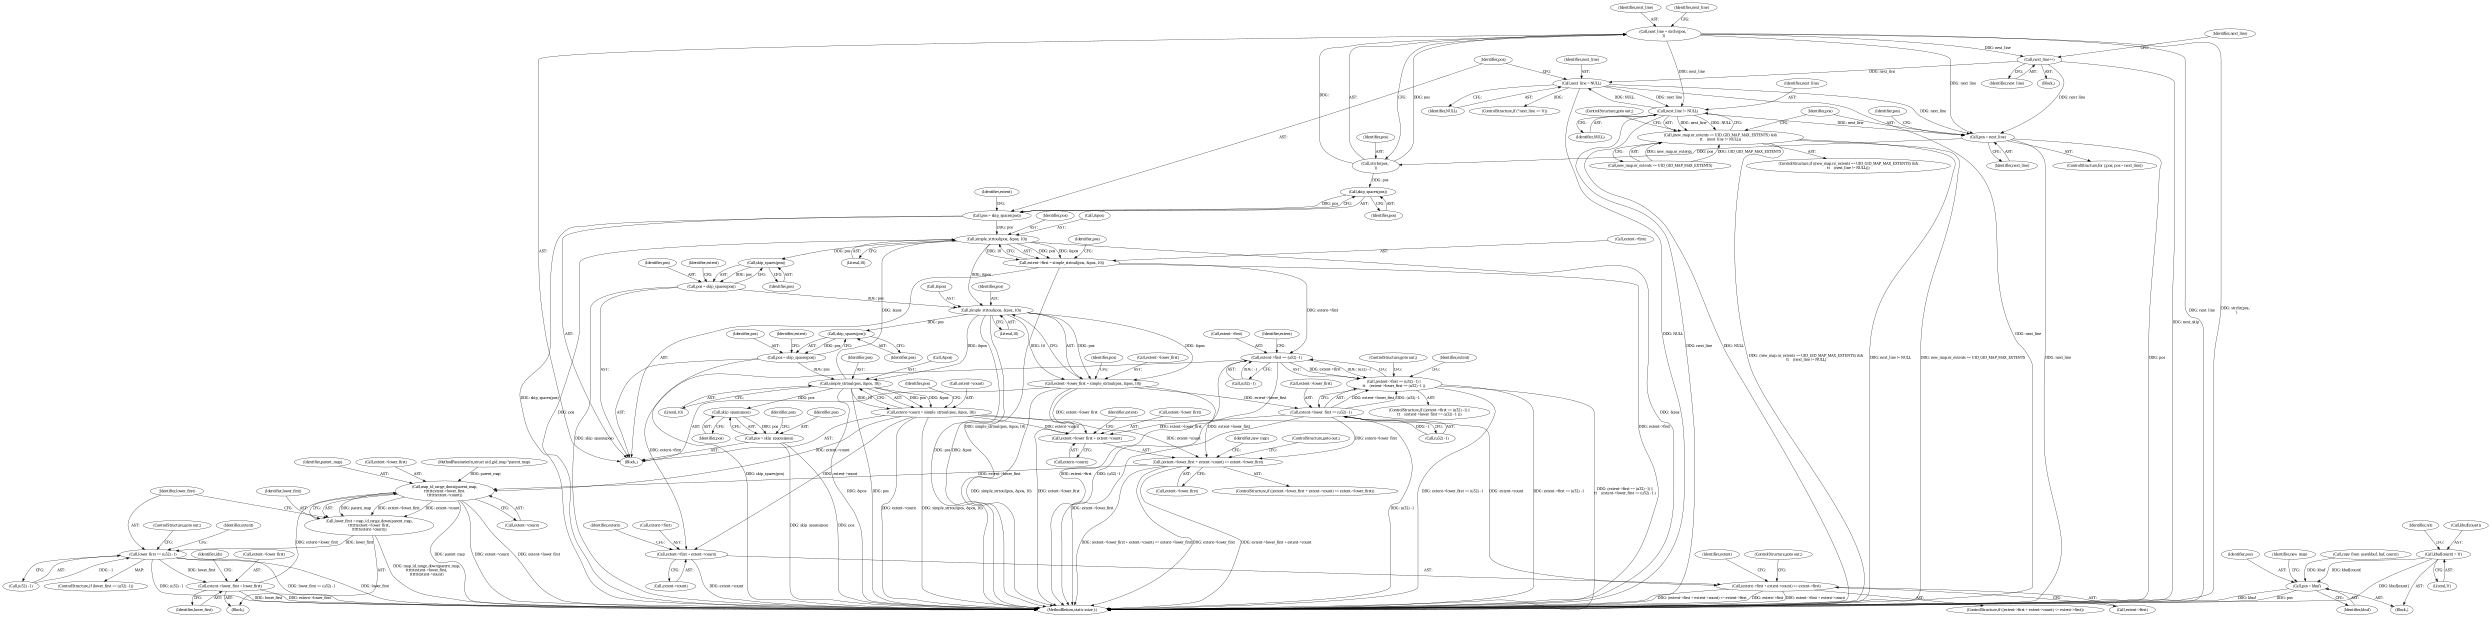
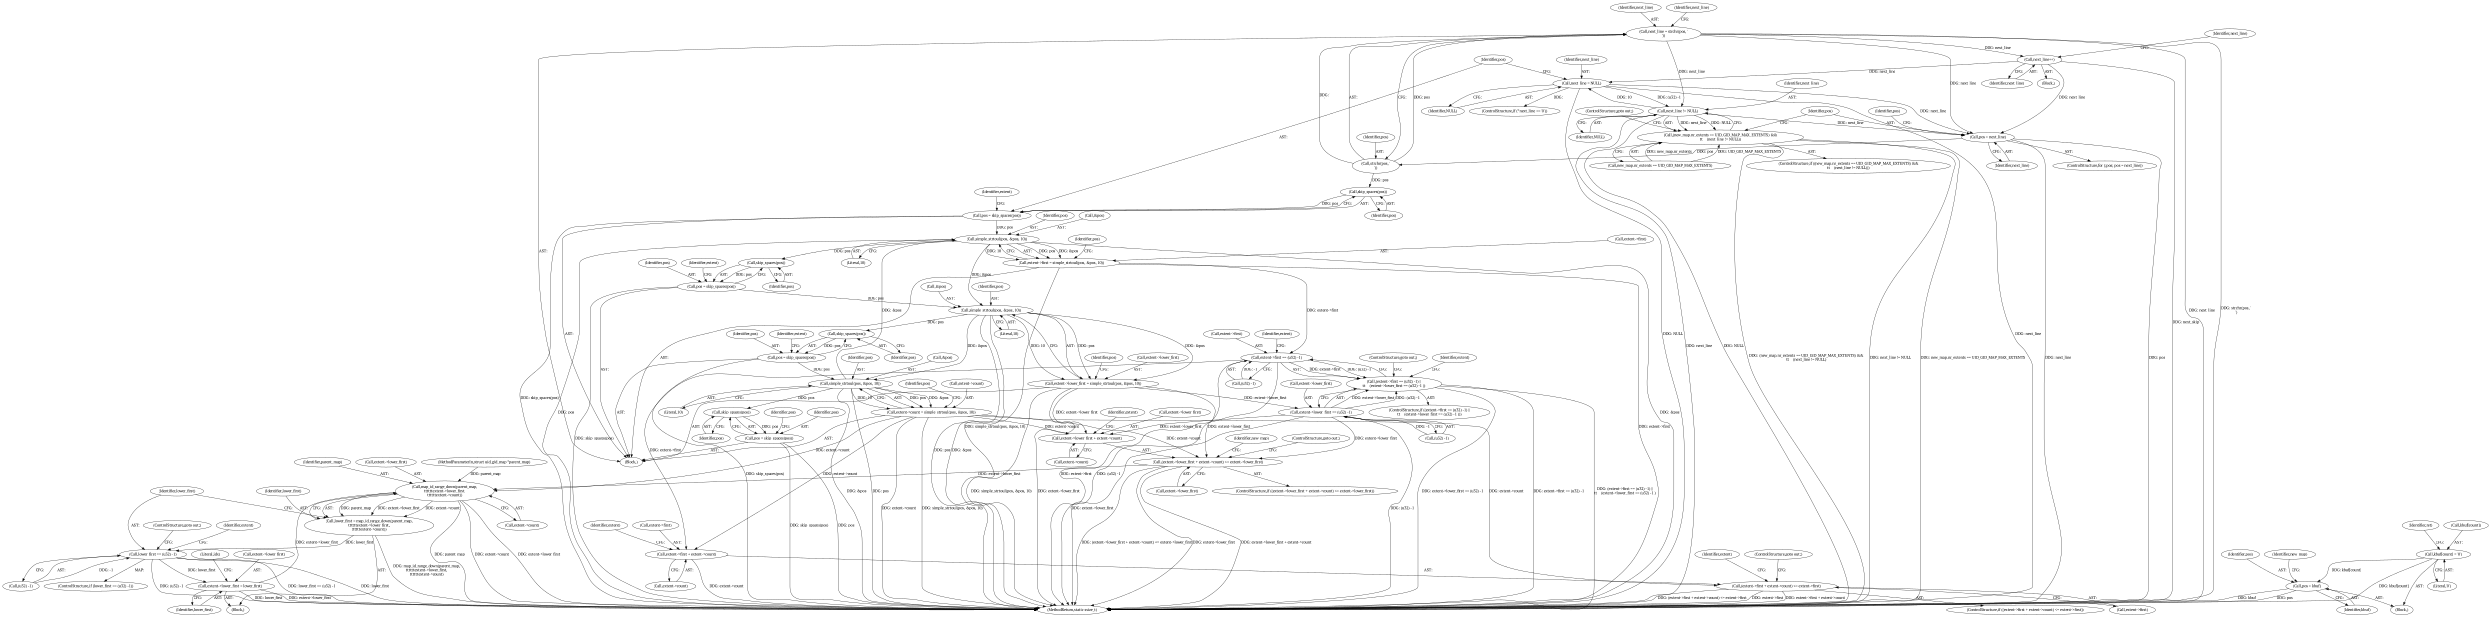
edge "(Call,next_line != NULL)" -> "(Call,next_line = NULL)": label "DDG: NULL" -> "DDG: 10"
edge "(Call,next_line = NULL)" -> "(Call,next_line != NULL)": label "DDG: next_line" -> "DDG: (u32) -1"
node "(Identifier,idx)": label "(Identifier,idx)" -> "(Literal,idx)"
node "(Call,copy_from_user(kbuf, buf, count))": removed
